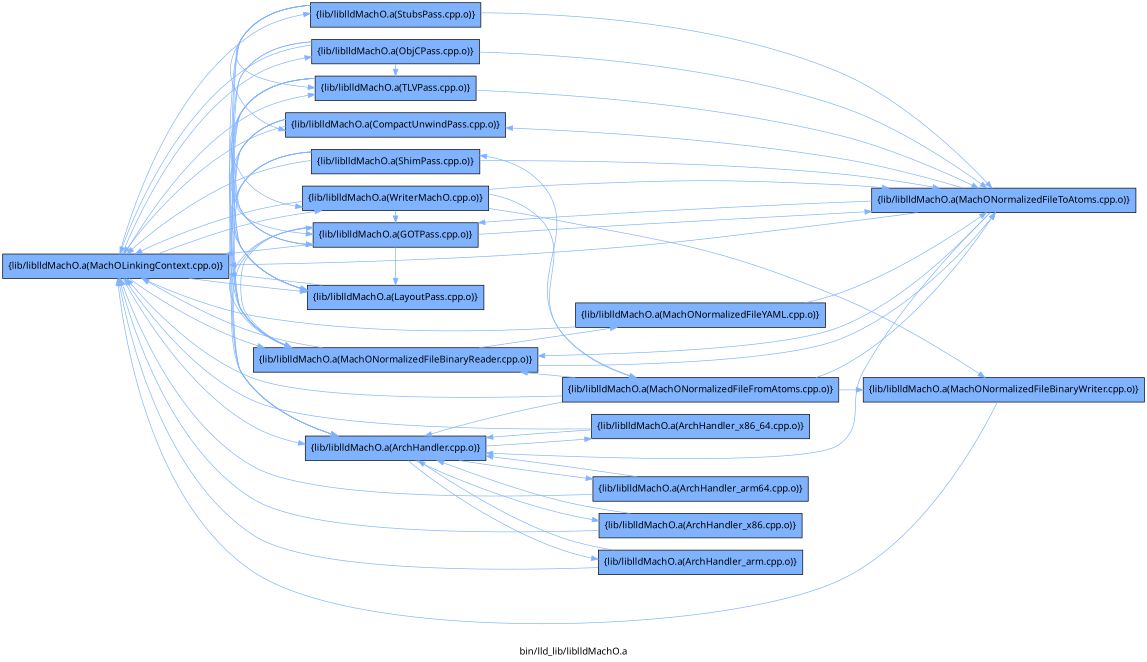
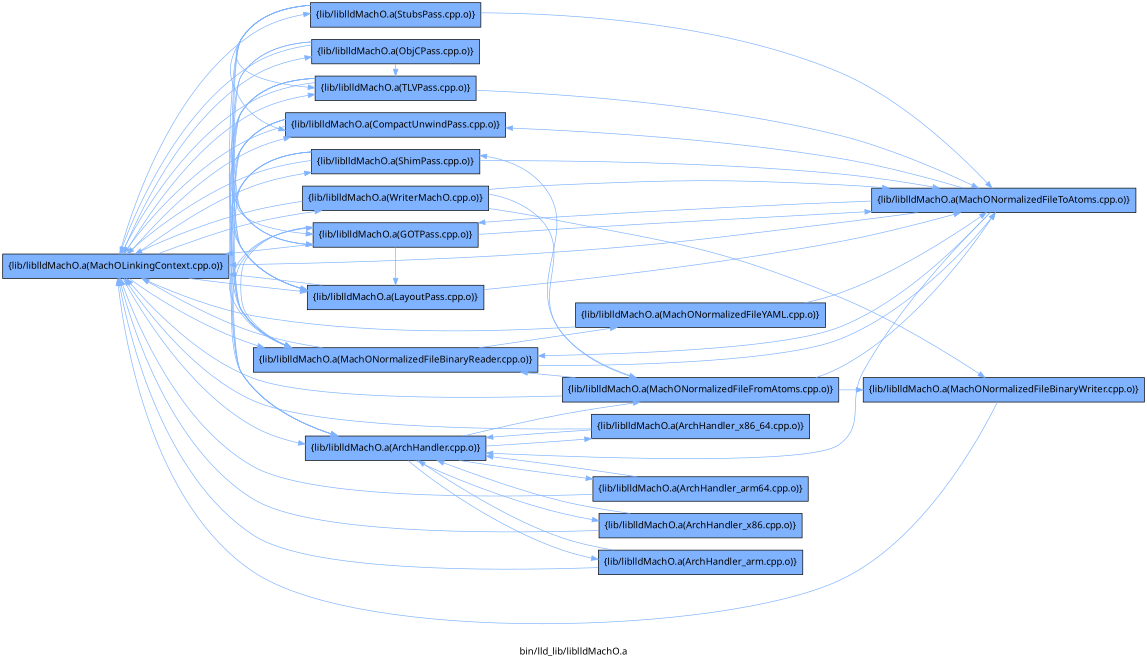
edge "{lib/liblldMachO.a(ObjCPass.cpp.o)}" -> "{lib/liblldMachO.a(MachONormalizedFileToAtoms.cpp.o)}": now "{lib/liblldMachO.a(LayoutPass.cpp.o)}" -> "{lib/liblldMachO.a(MachONormalizedFileToAtoms.cpp.o)}"
edge "{lib/liblldMachO.a(TLVPass.cpp.o)}" -> "{lib/liblldMachO.a(WriterMachO.cpp.o)}": now "{lib/liblldMachO.a(TLVPass.cpp.o)}" -> "{lib/liblldMachO.a(MachOLinkingContext.cpp.o)}"
edge "{lib/liblldMachO.a(MachOLinkingContext.cpp.o)}" -> "{lib/liblldMachO.a(CompactUnwindPass.cpp.o)}": added
edge "{lib/liblldMachO.a(MachOLinkingContext.cpp.o)}" -> "{lib/liblldMachO.a(ShimPass.cpp.o)}": added
edge "{lib/liblldMachO.a(WriterMachO.cpp.o)}" -> "{lib/liblldMachO.a(GOTPass.cpp.o)}": removed
edge "{lib/liblldMachO.a(MachONormalizedFileFromAtoms.cpp.o)}" -> "{lib/liblldMachO.a(ArchHandler.cpp.o)}": reversed
